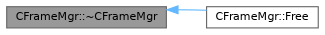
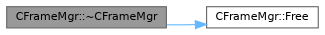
edge "CFrameMgr::Free" -> "CFrameMgr::~CFrameMgr": reversed
